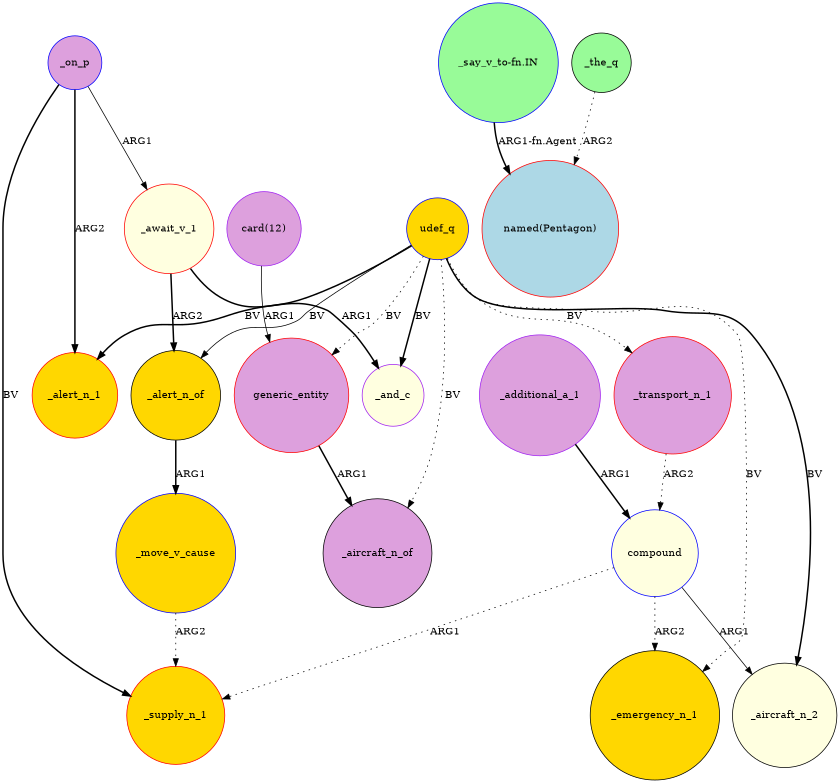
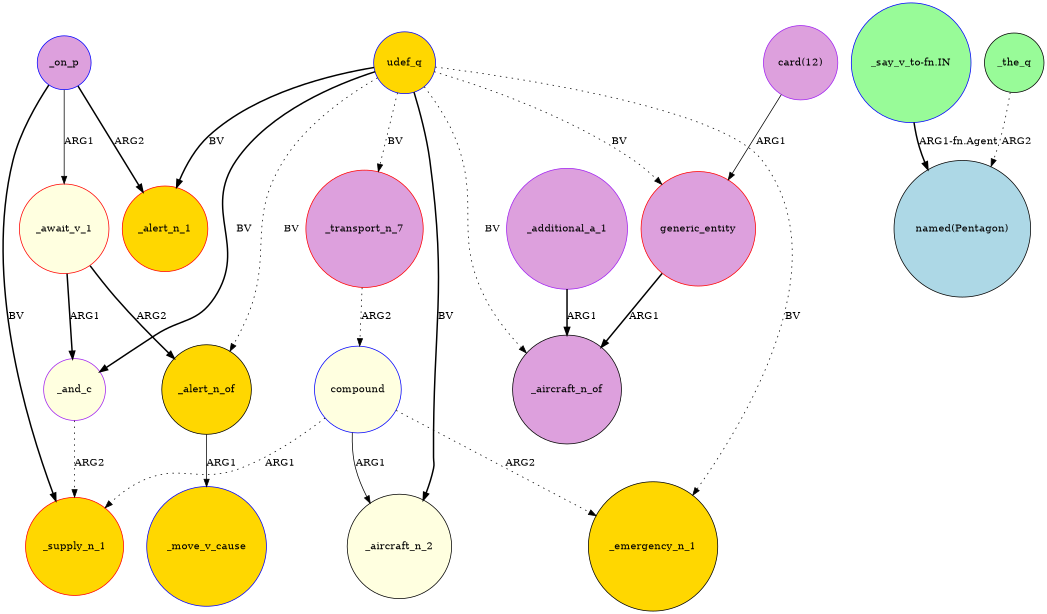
node "named(Pentagon)": color red -> black
edge "udef_q" -> "_alert_n_of": style solid -> dotted
node "_transport_n_1": label "_transport_n_1" -> "_transport_n_7"
edge "_alert_n_of" -> "_move_v_cause": style bold -> solid
edge "_additional_a_1" -> "compound": now "_additional_a_1" -> "_aircraft_n_of"
edge "_move_v_cause" -> "_supply_n_1": now "_and_c" -> "_supply_n_1"
